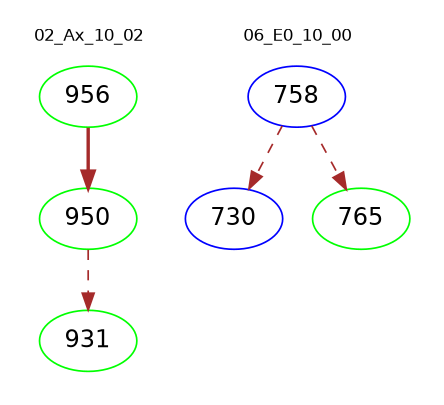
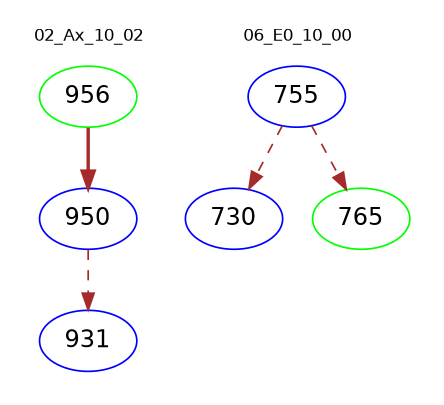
node "758": label "758" -> "755"
node "950": color green -> blue
node "931": color green -> blue
